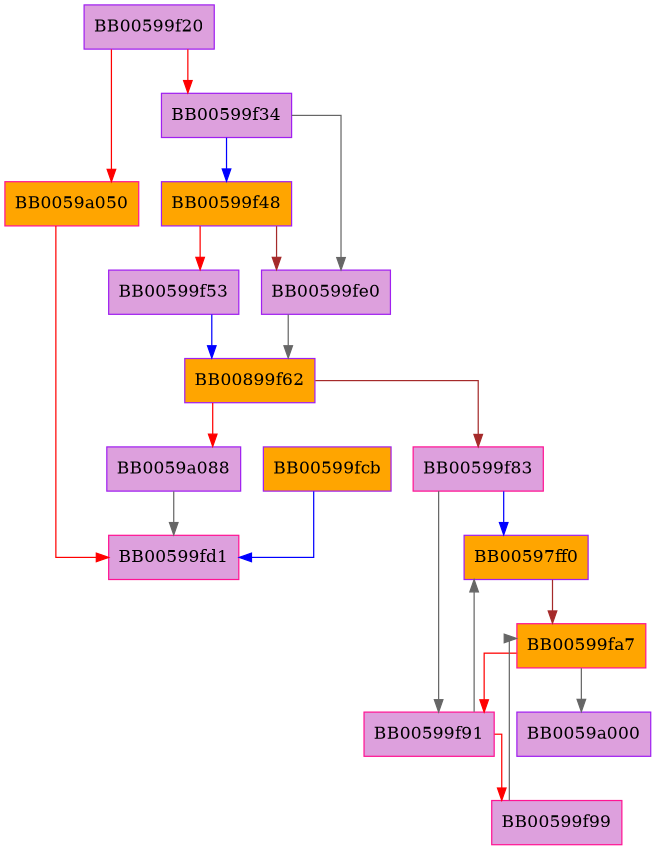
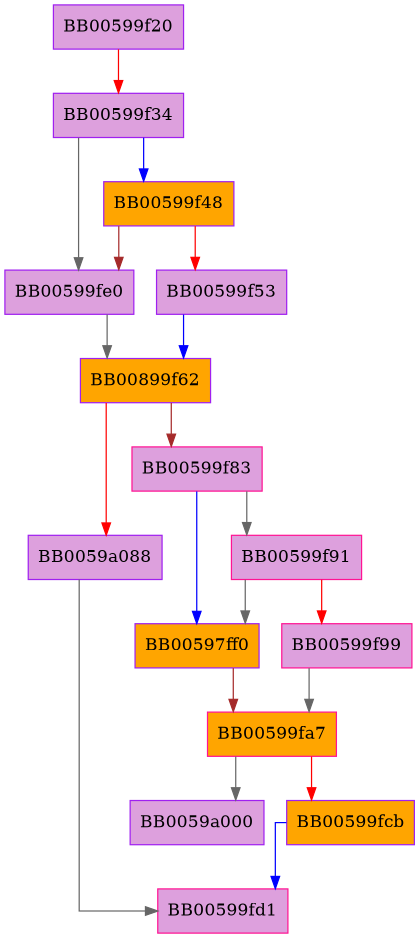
node "BB0059a050": removed
edge "BB00599fa7" -> "BB00599f91": now "BB00599fa7" -> "BB00599fcb"
